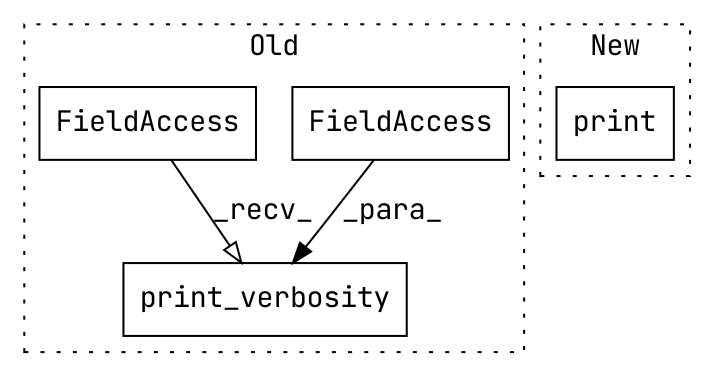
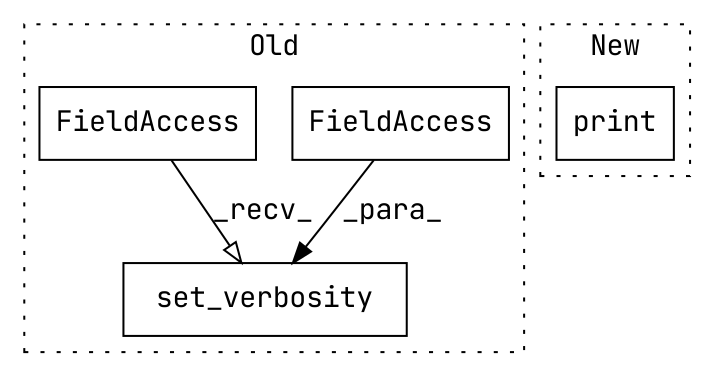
node "print_verbosity": label "print_verbosity" -> "set_verbosity"
